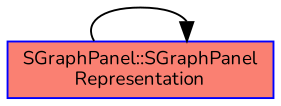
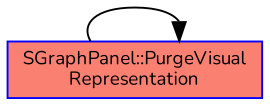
node "SGraphPanel::SGraphPanel Representation": label "SGraphPanel::SGraphPanel Representation" -> "SGraphPanel::PurgeVisual Representation"
